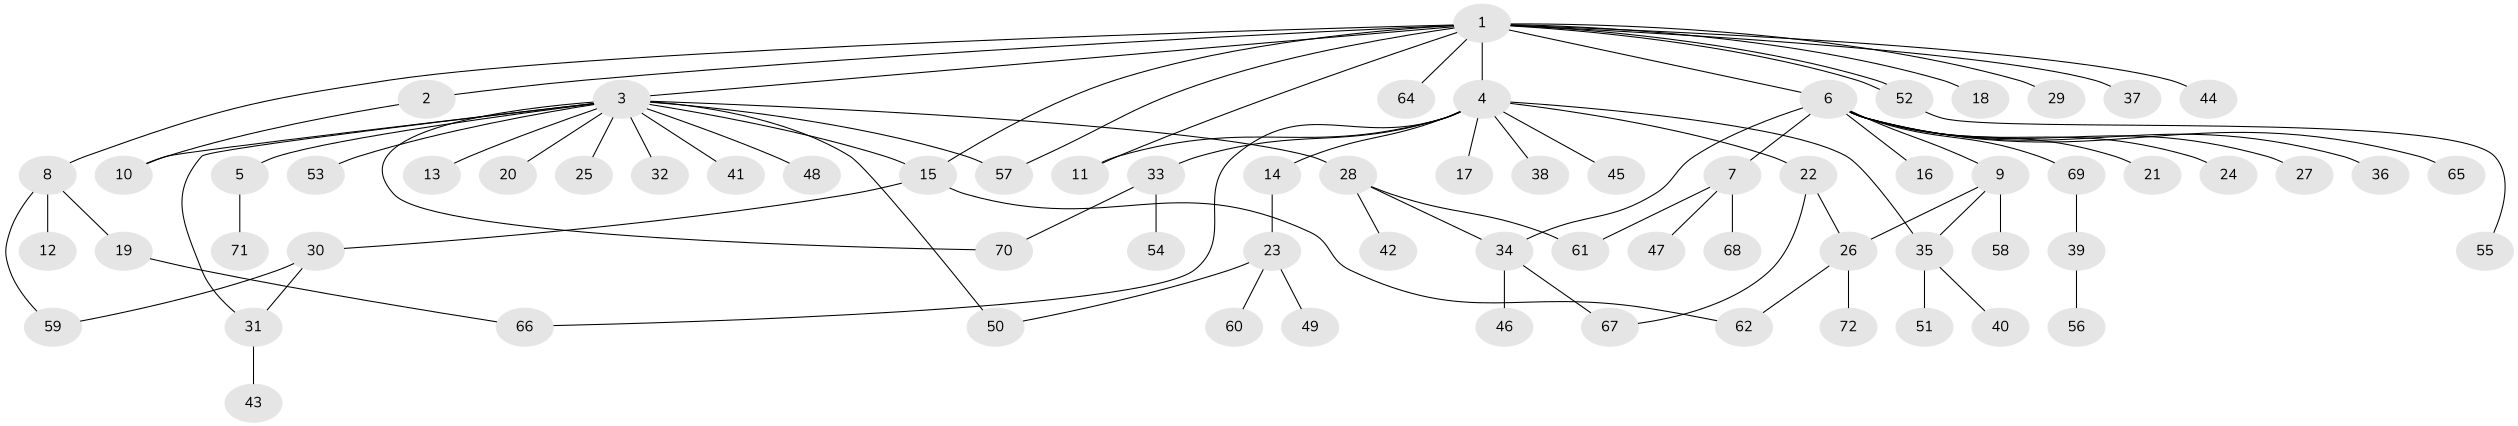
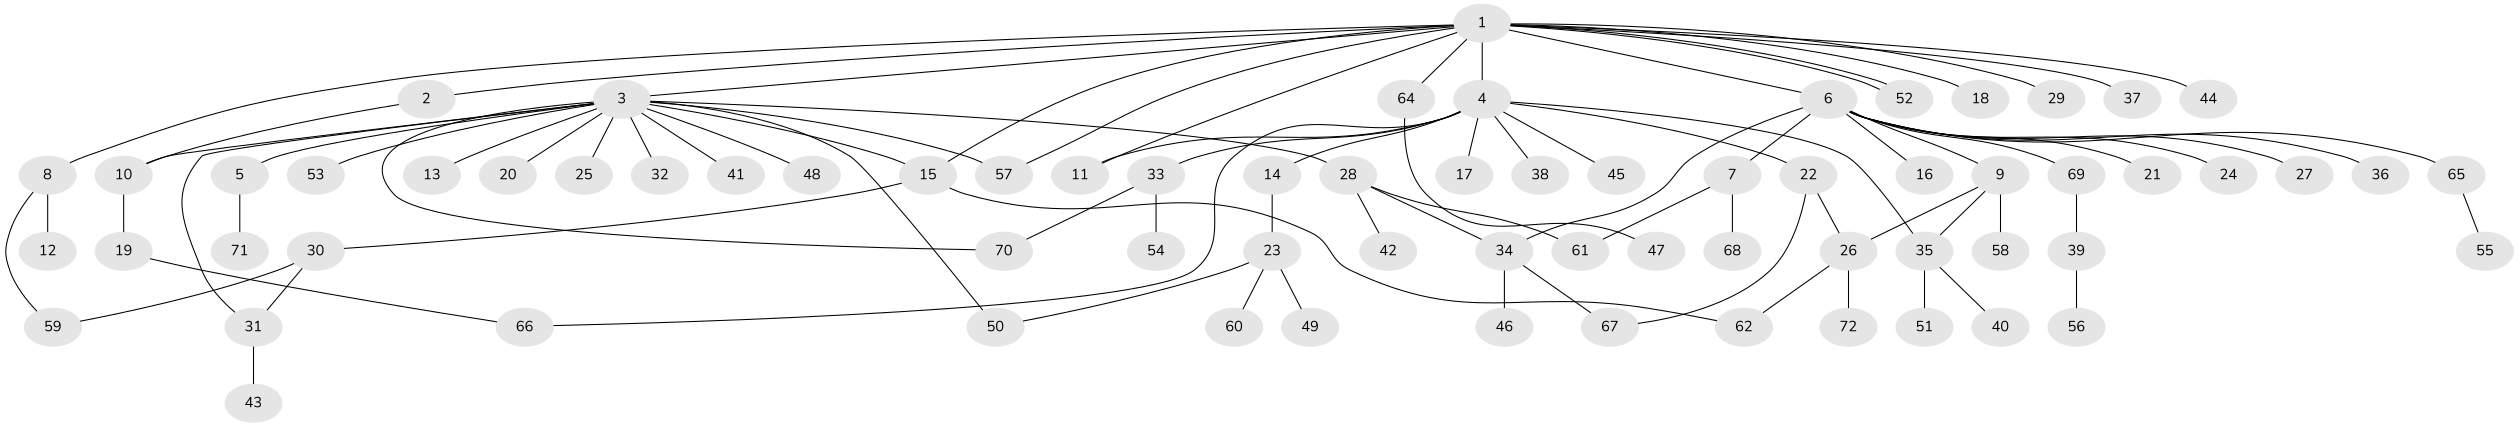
edge "52" -- "55": now "65" -- "55"
edge "8" -- "19": now "10" -- "19"
edge "7" -- "47": now "64" -- "47"
